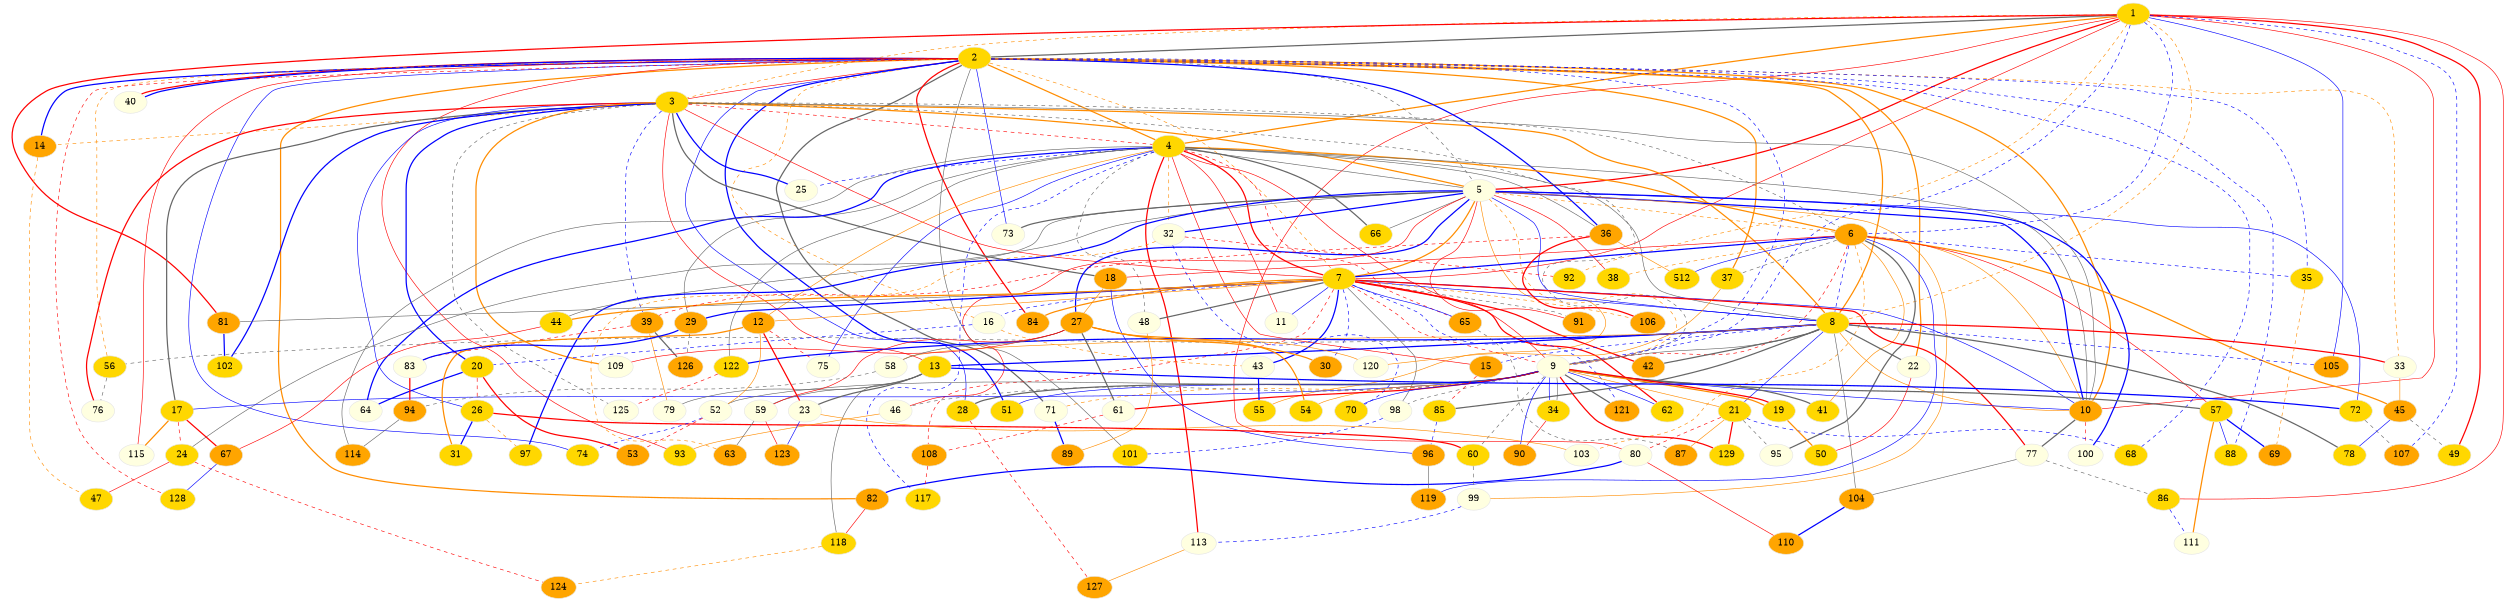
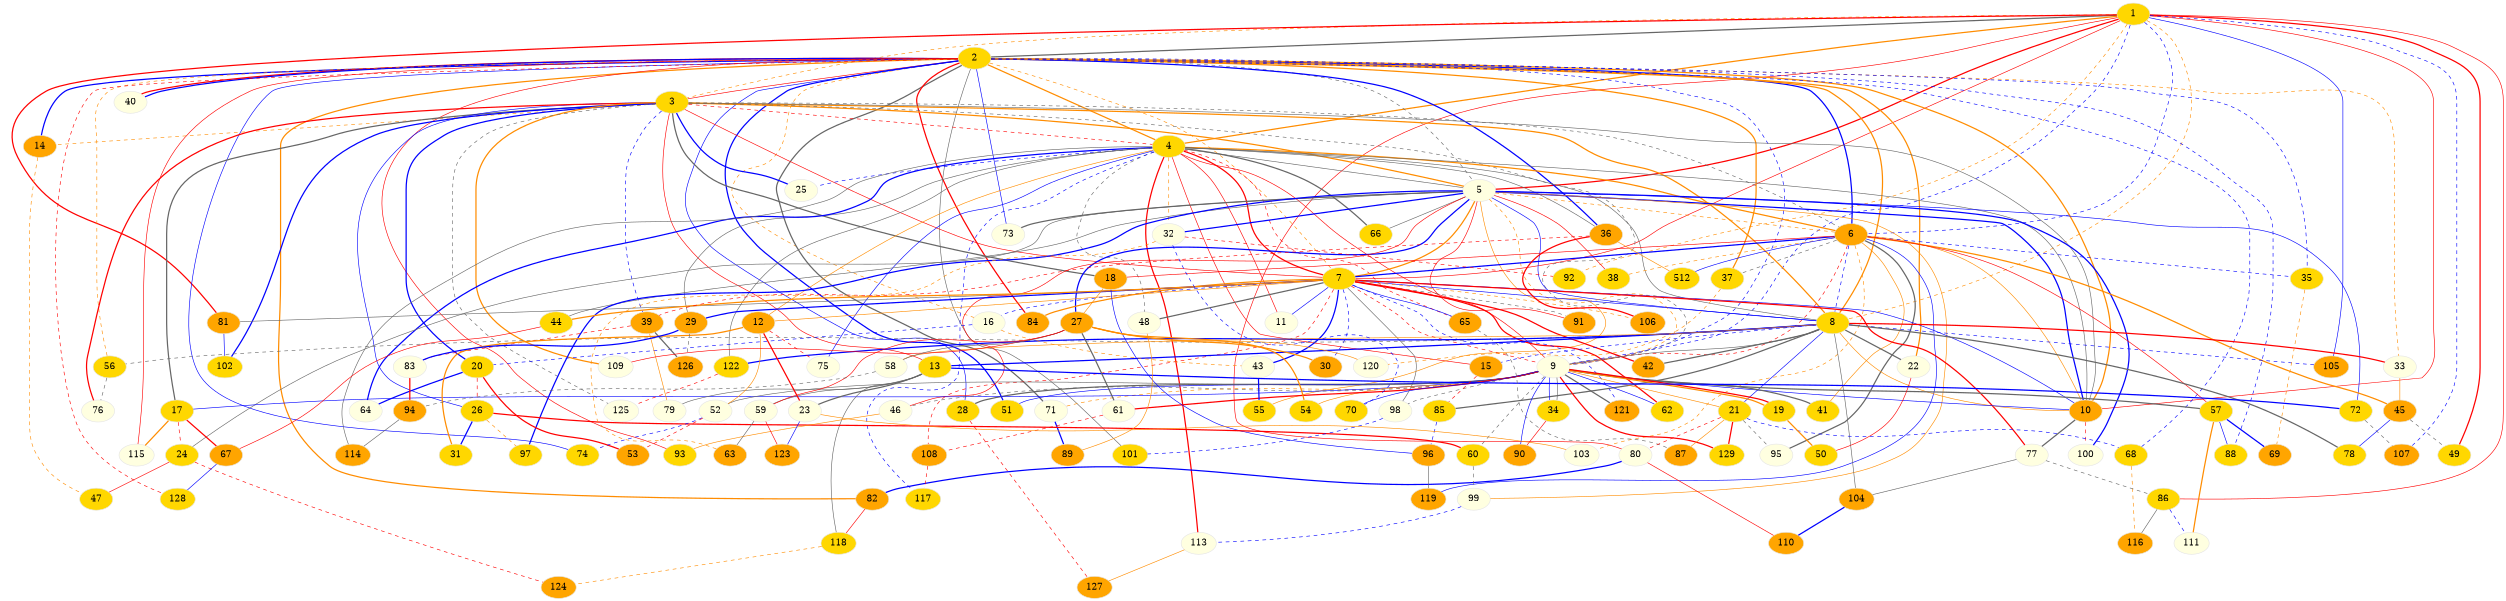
edge "2" -- "6": added
edge "81" -- "102": style bold -> solid
edge "37" -- "120": style solid -> dashed
node "116": added
